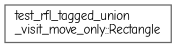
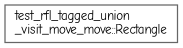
node "test_rfl_tagged_union _visit_move_only::Rectangle": label "test_rfl_tagged_union _visit_move_only::Rectangle" -> "test_rfl_tagged_union _visit_move_move::Rectangle"
